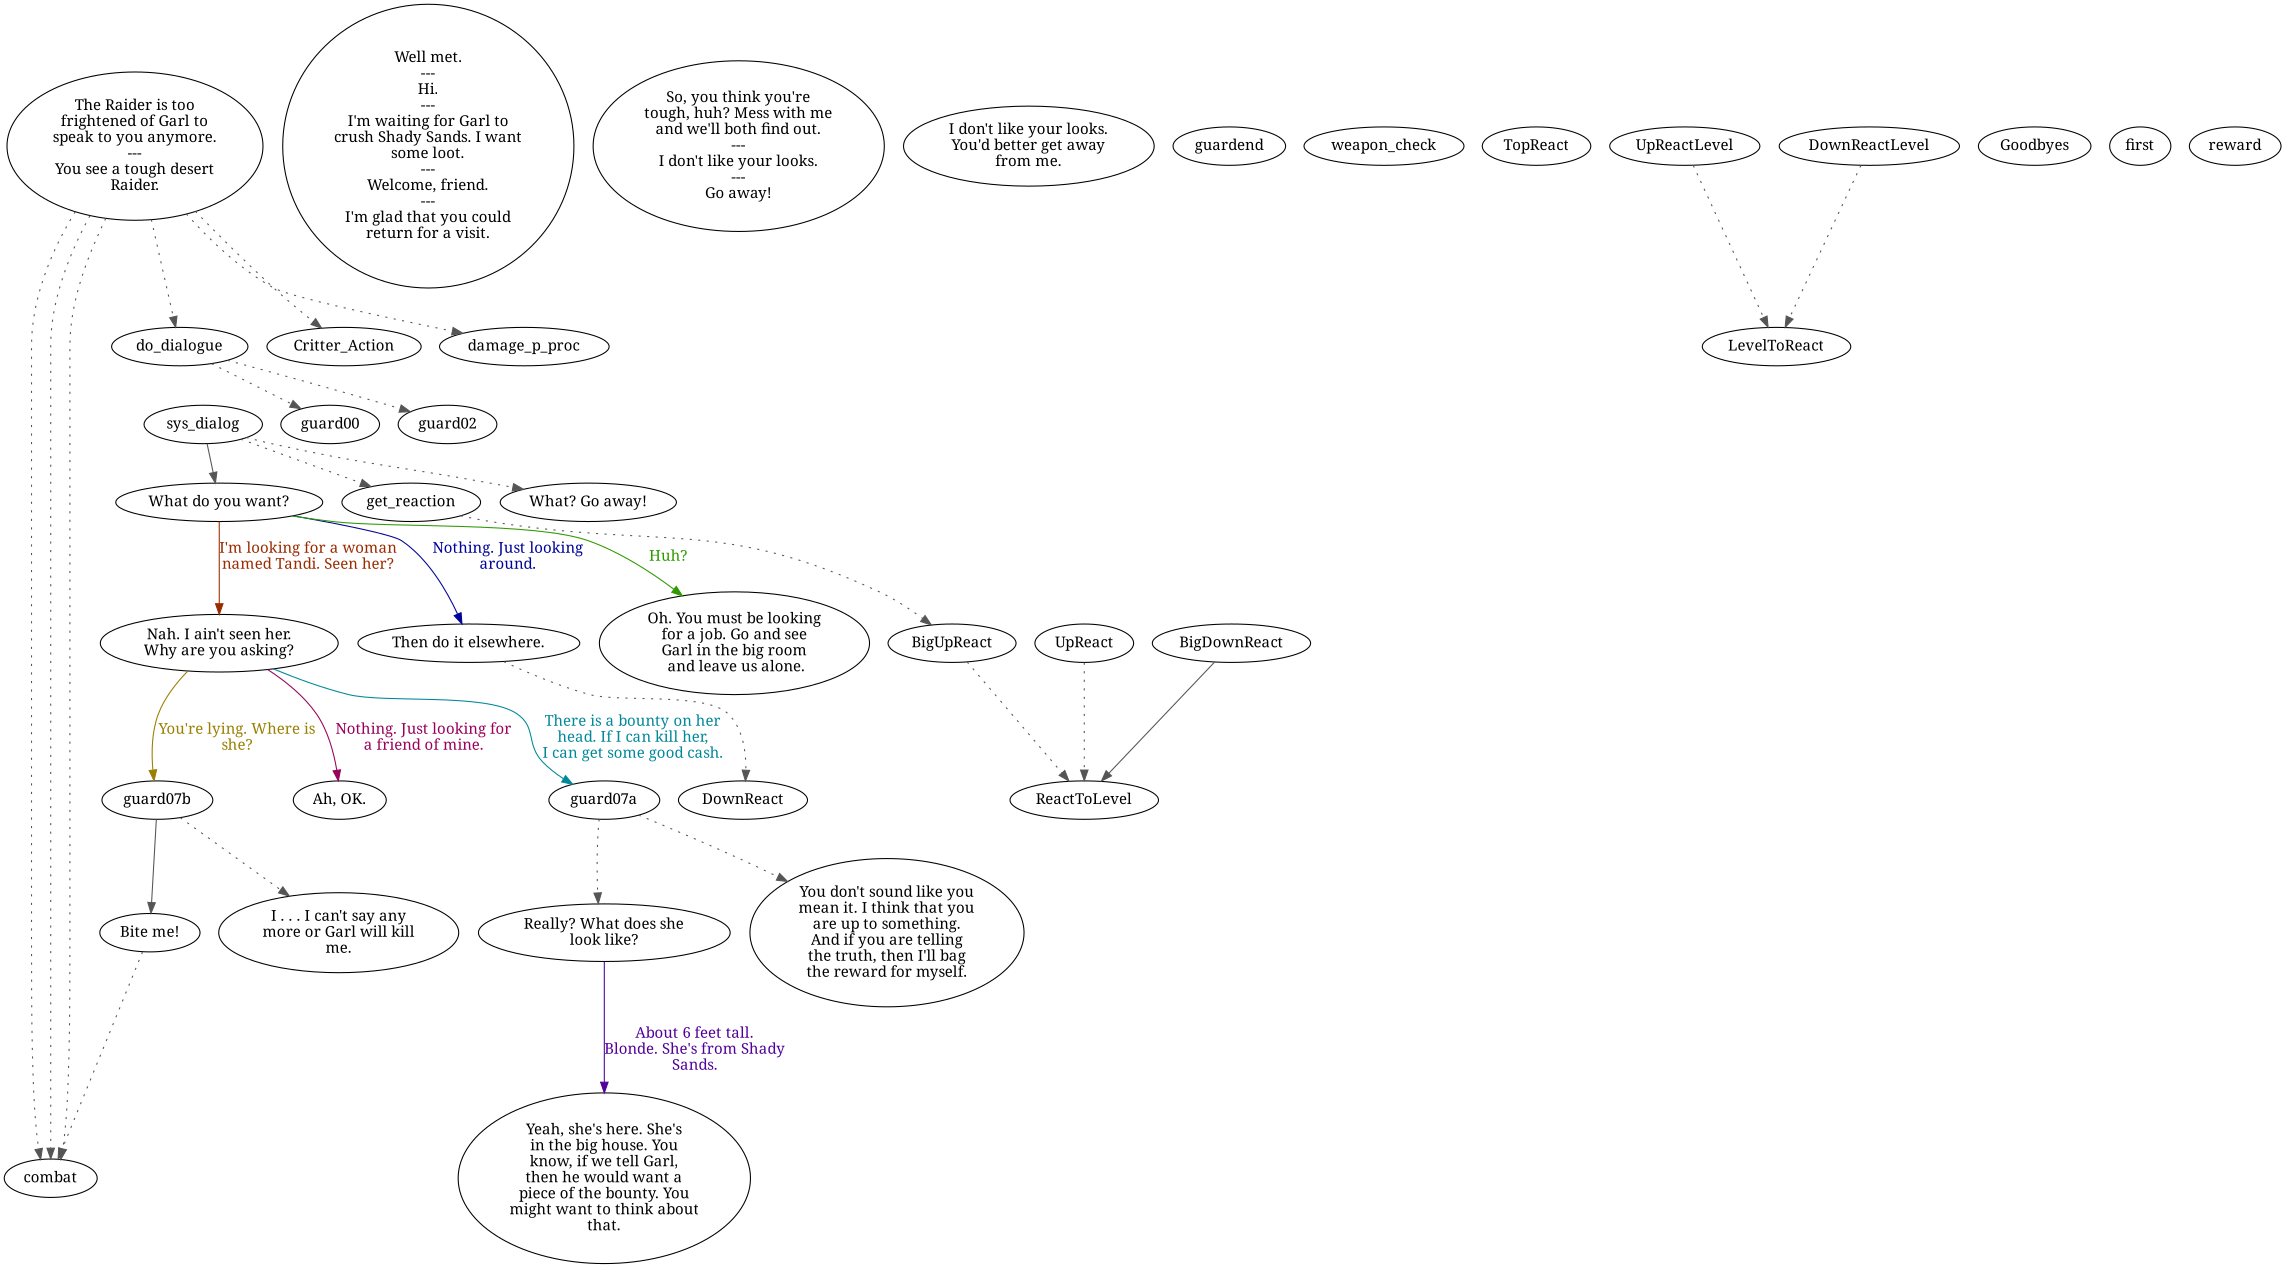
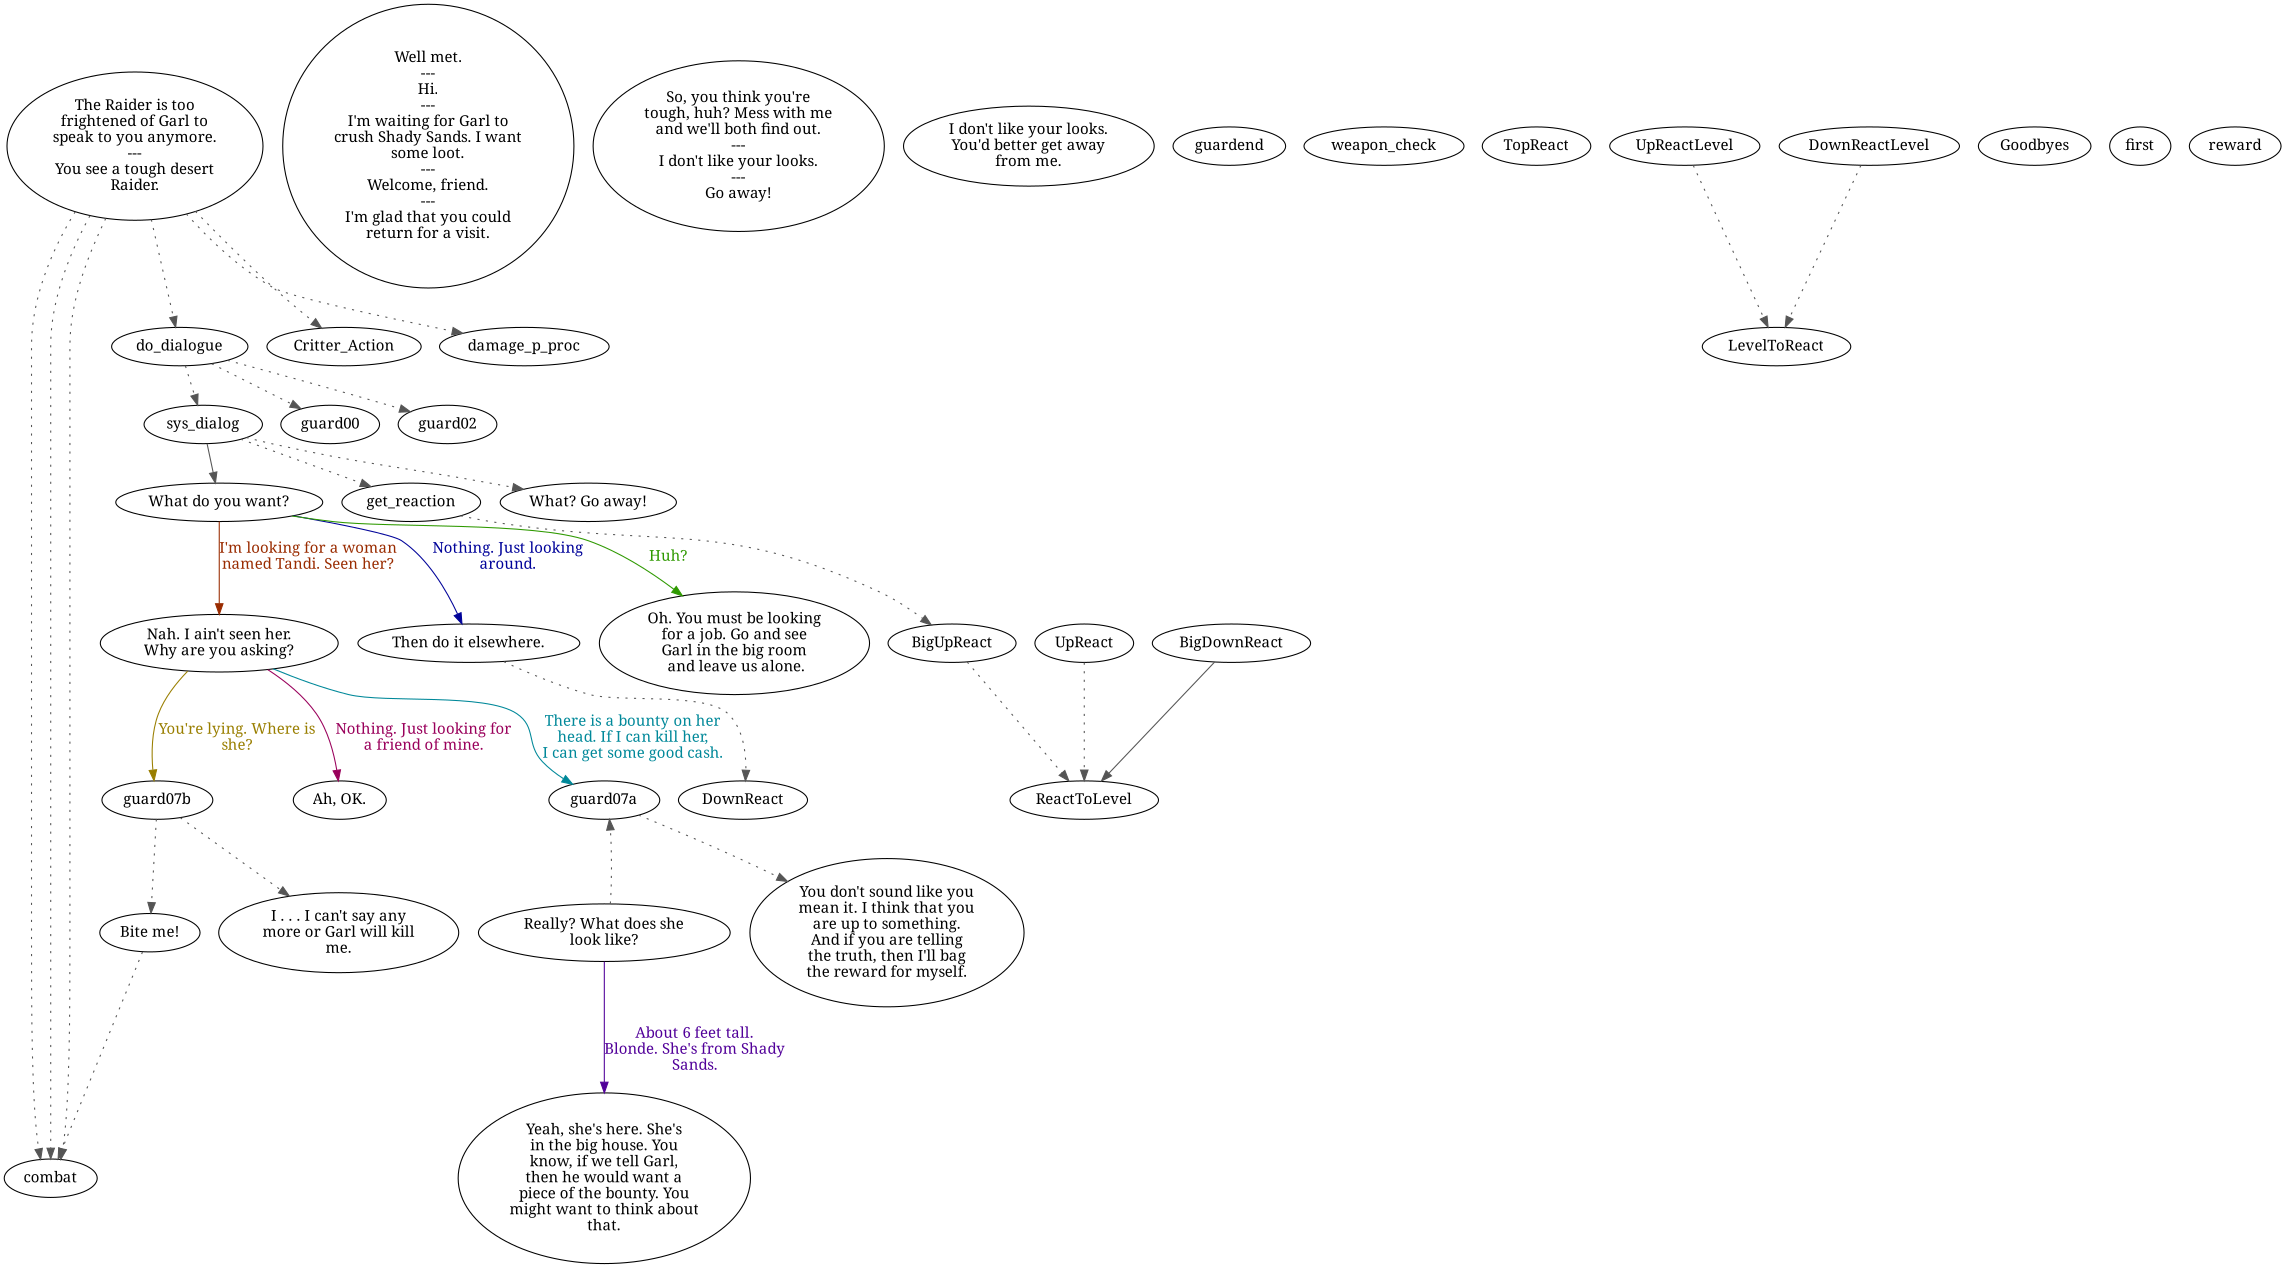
edge "do_dialogue" -> "sys_dialog": added
edge "guard07a" -> "Really? What does she look like?": reversed
edge "guard07b" -> "Bite me!": style solid -> dotted
